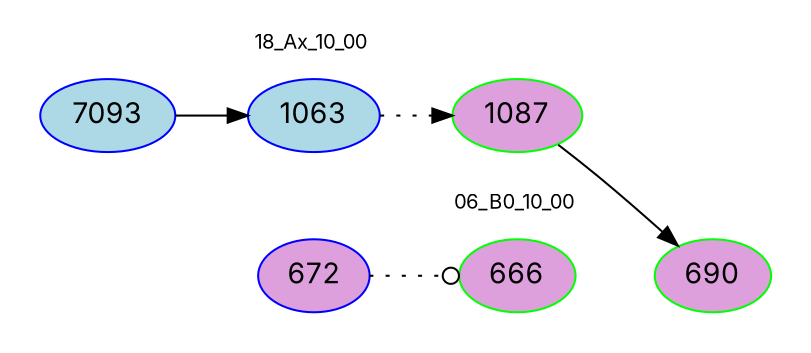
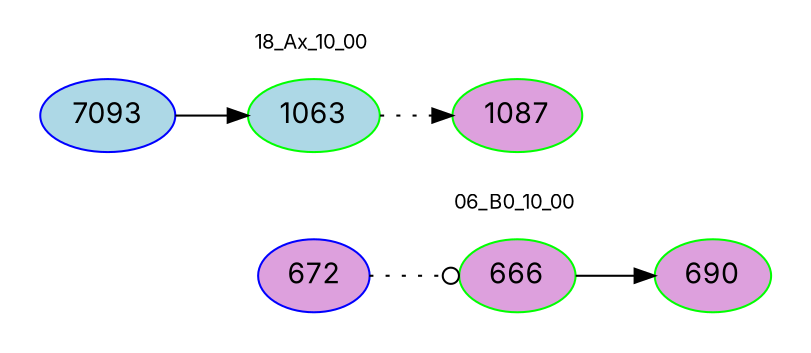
node "1063": color blue -> green
edge "1087" -> "690": now "666" -> "690"
